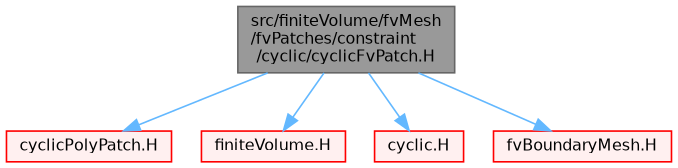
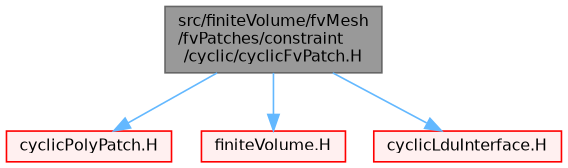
node "cyclic.H": label "cyclic.H" -> "cyclicLduInterface.H"
node "fvBoundaryMesh.H": removed
